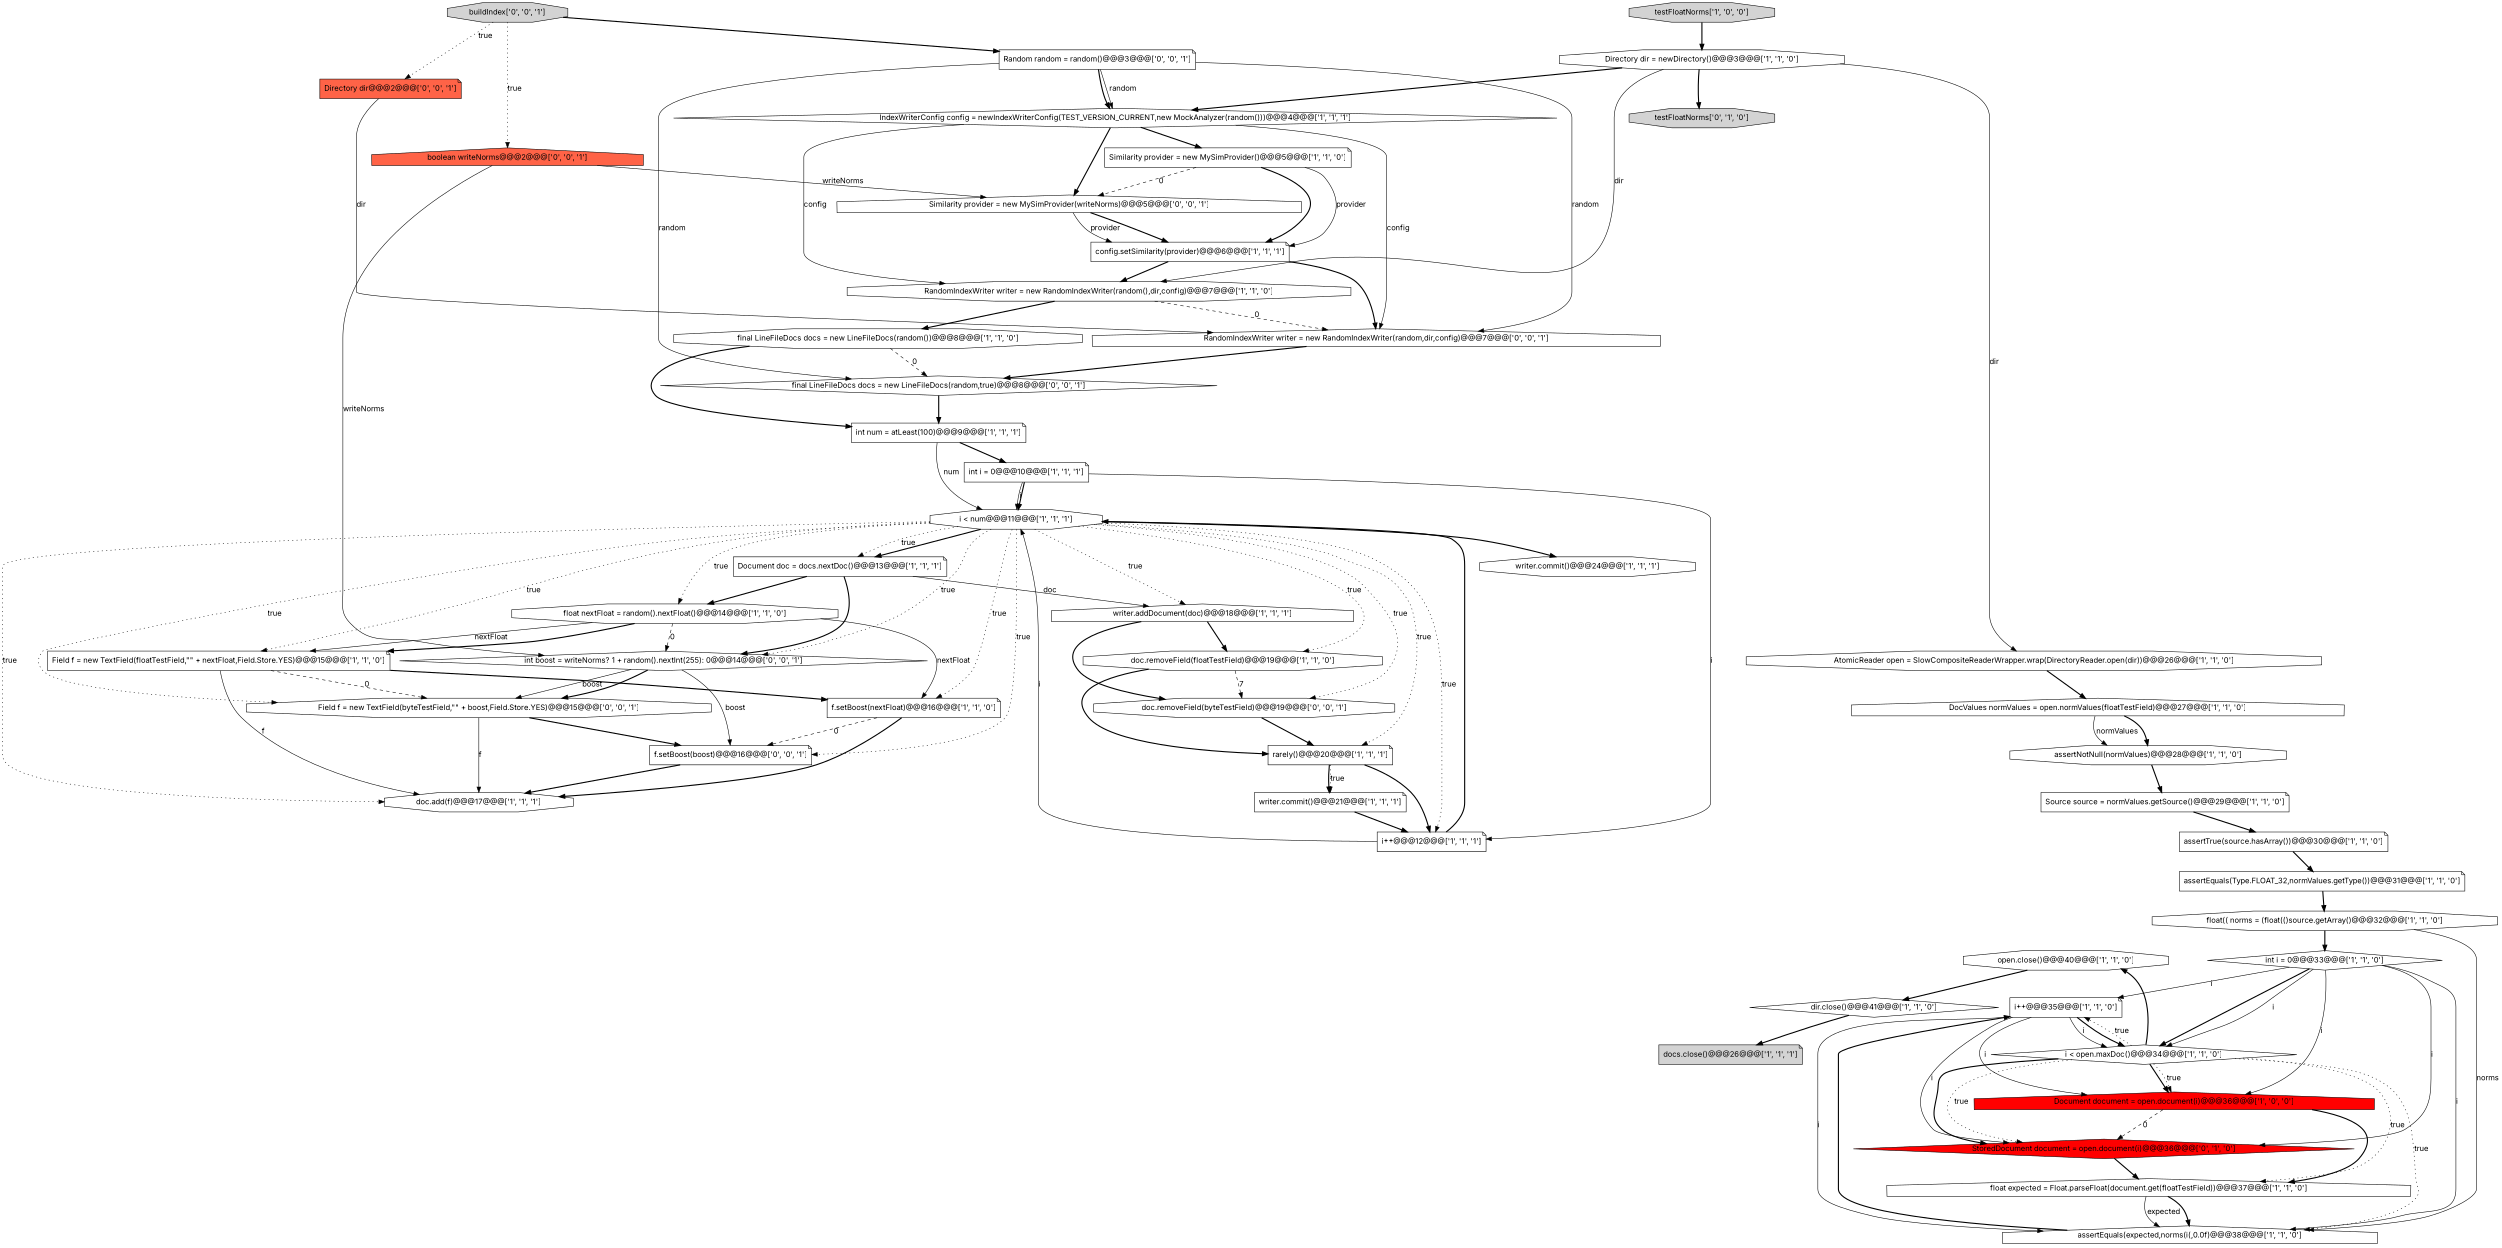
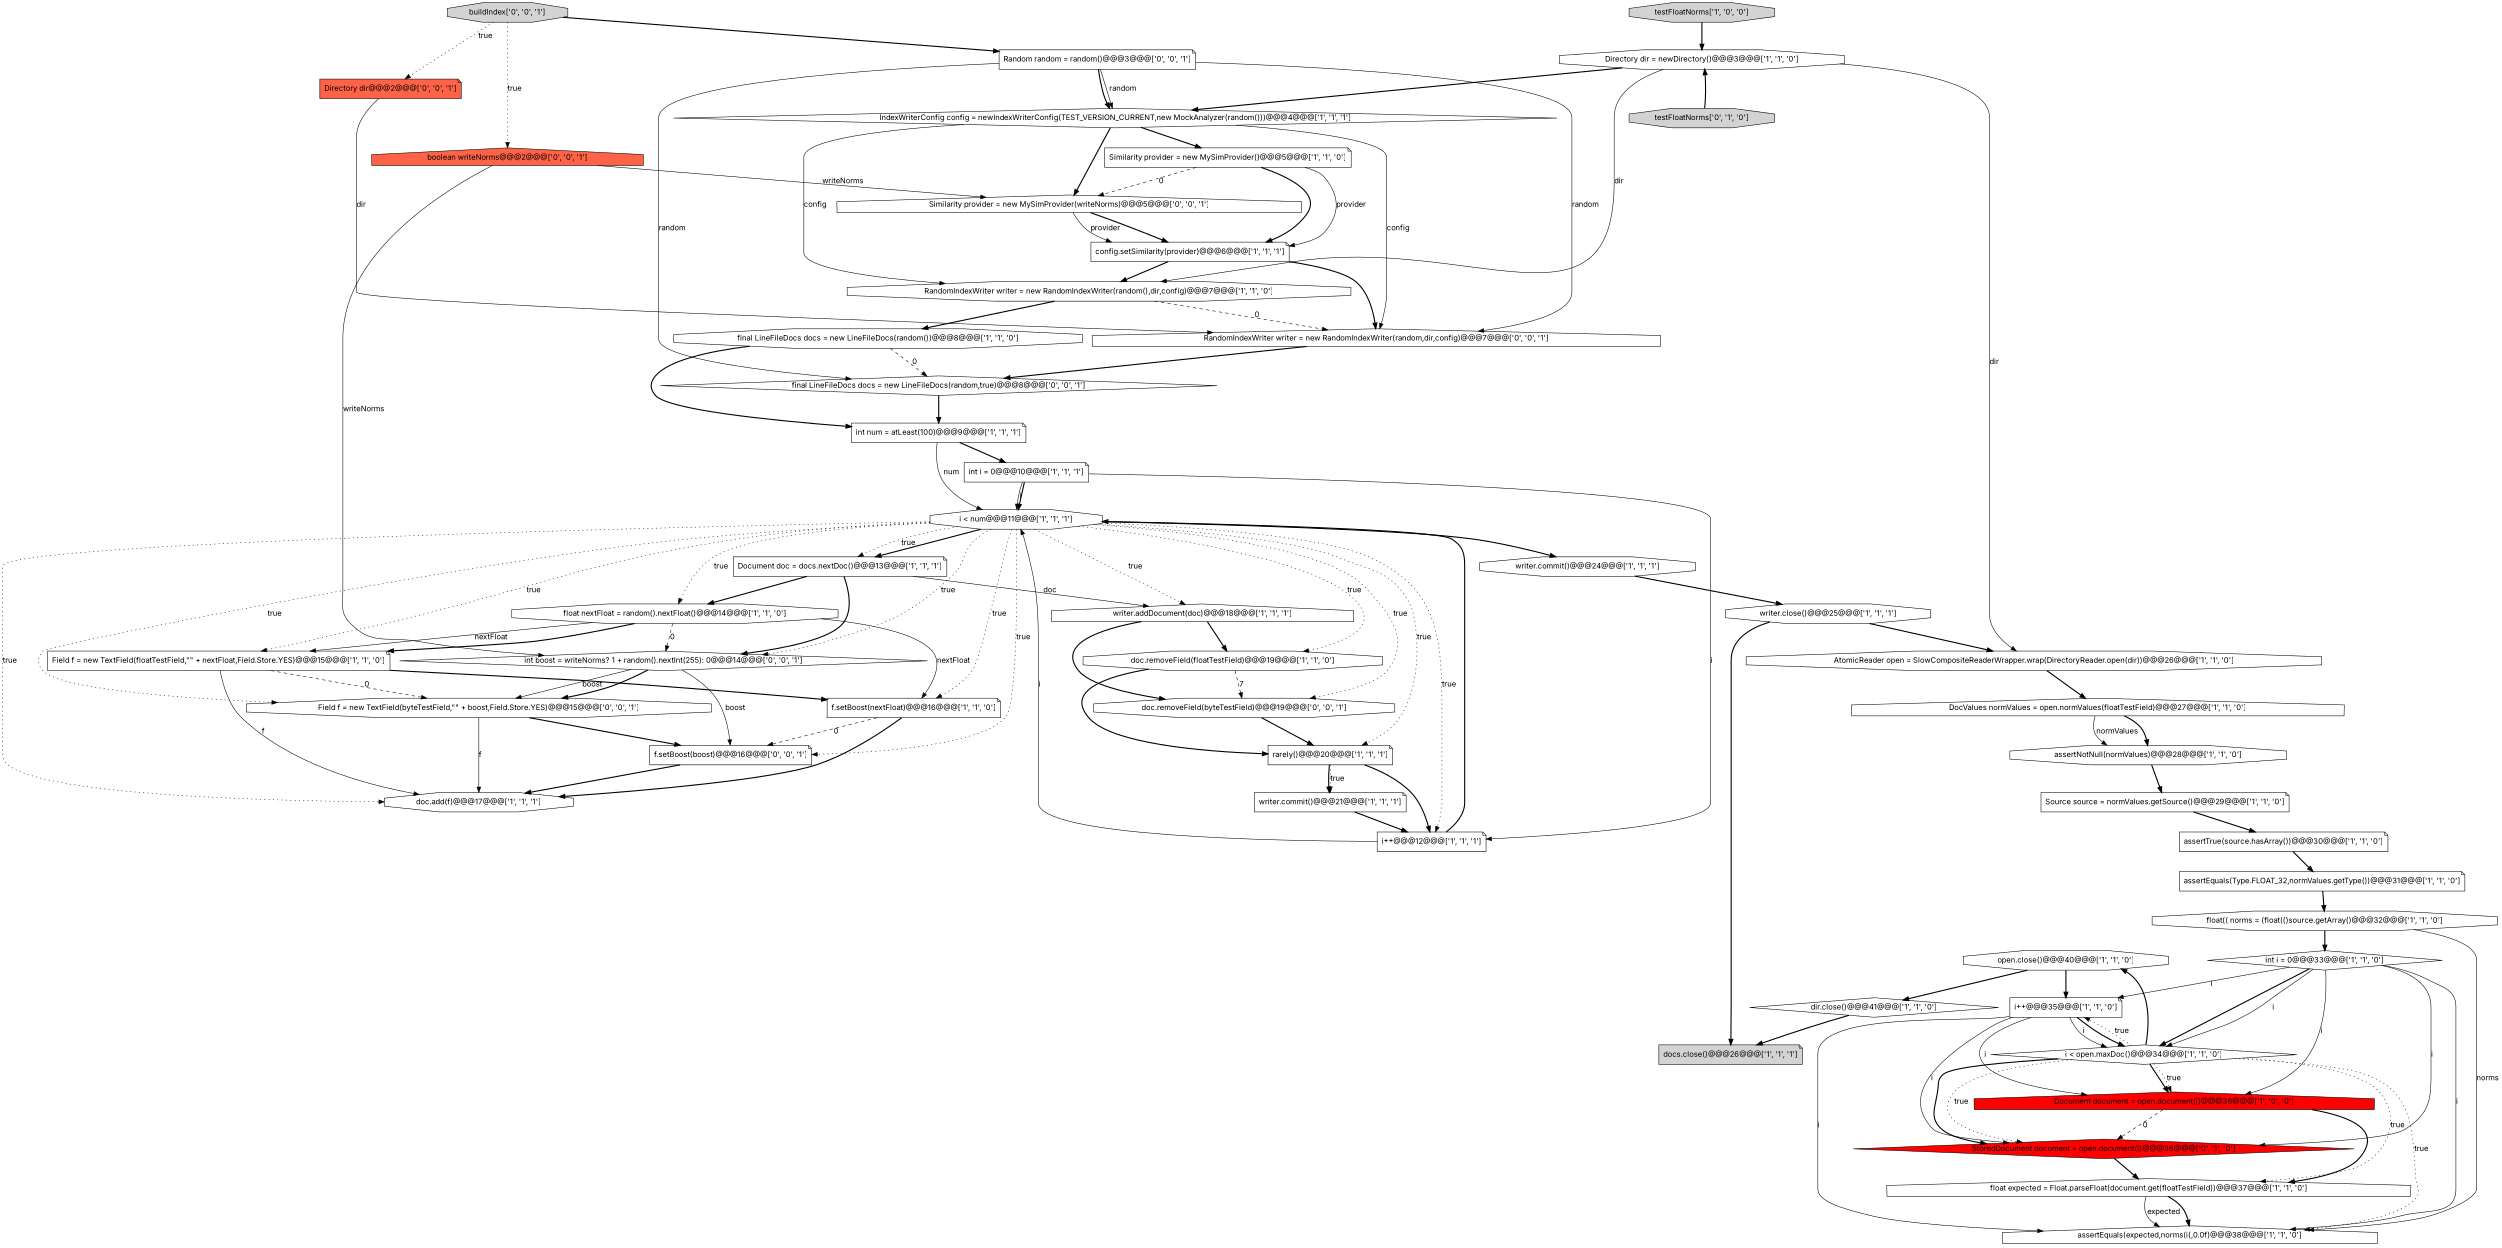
edge "Directory dir = newDirectory()@@@3@@@['1', '1', '0']" -> "testFloatNorms['0', '1', '0']": reversed
node "writer.close()@@@25@@@['1', '1', '1']": added
edge "assertEquals(expected,norms(i(,0.0f)@@@38@@@['1', '1', '0']" -> "i++@@@35@@@['1', '1', '0']": now "open.close()@@@40@@@['1', '1', '0']" -> "i++@@@35@@@['1', '1', '0']"
